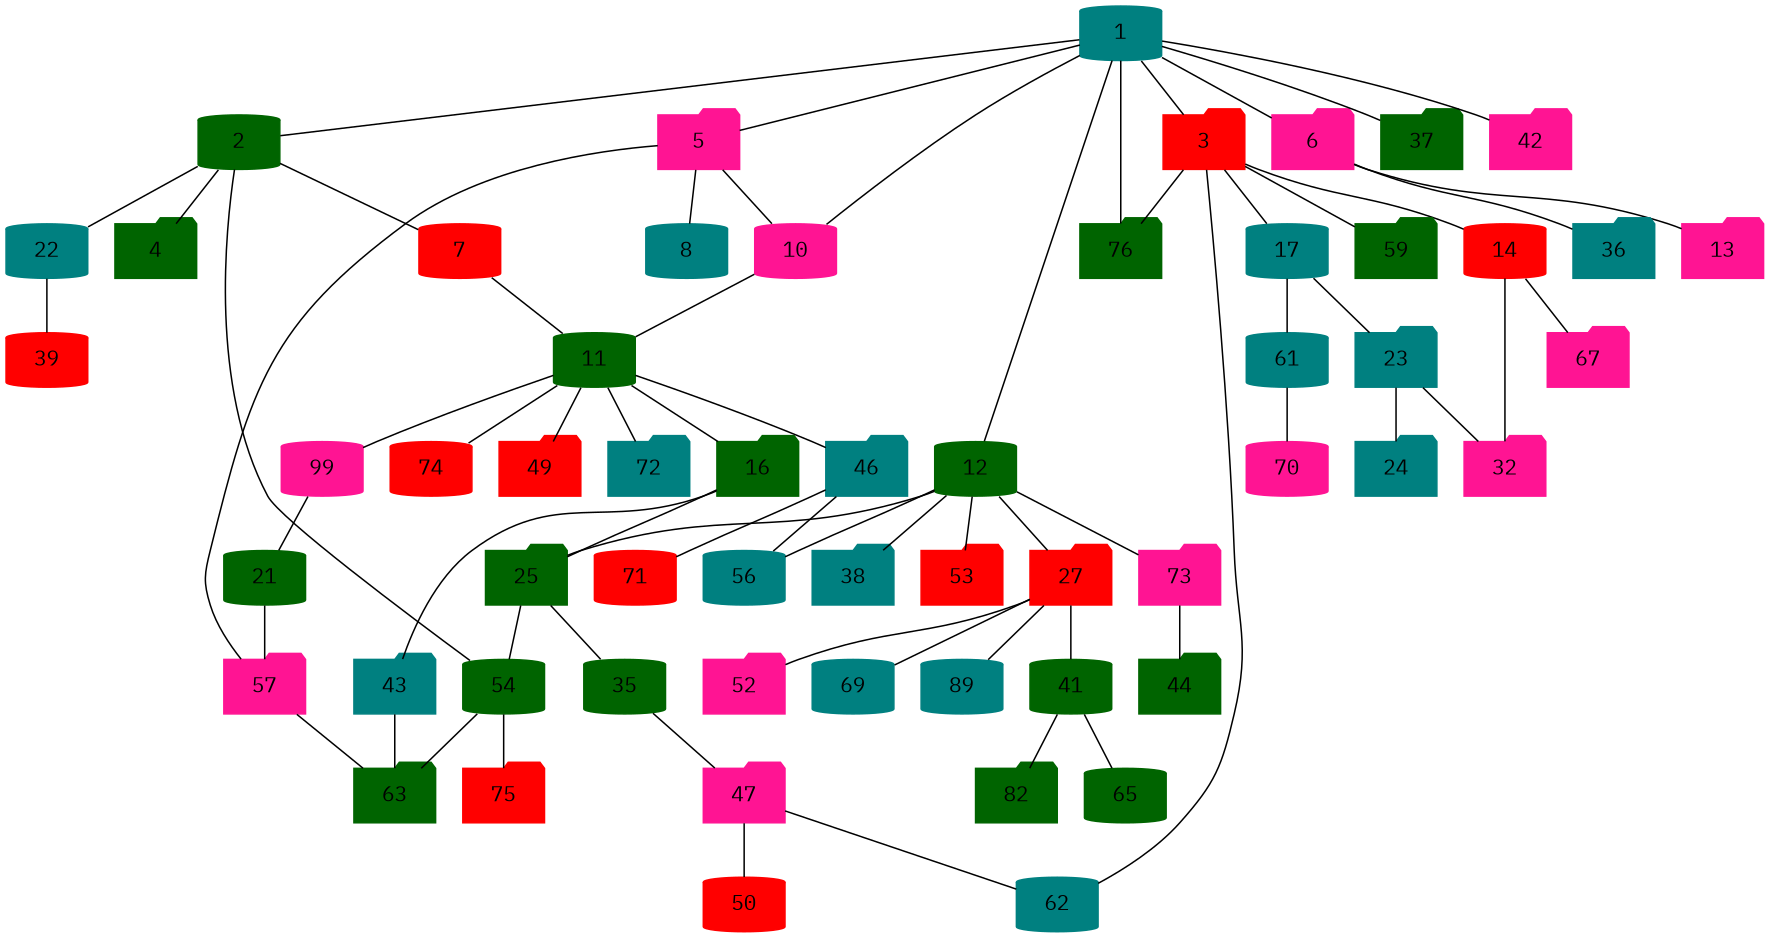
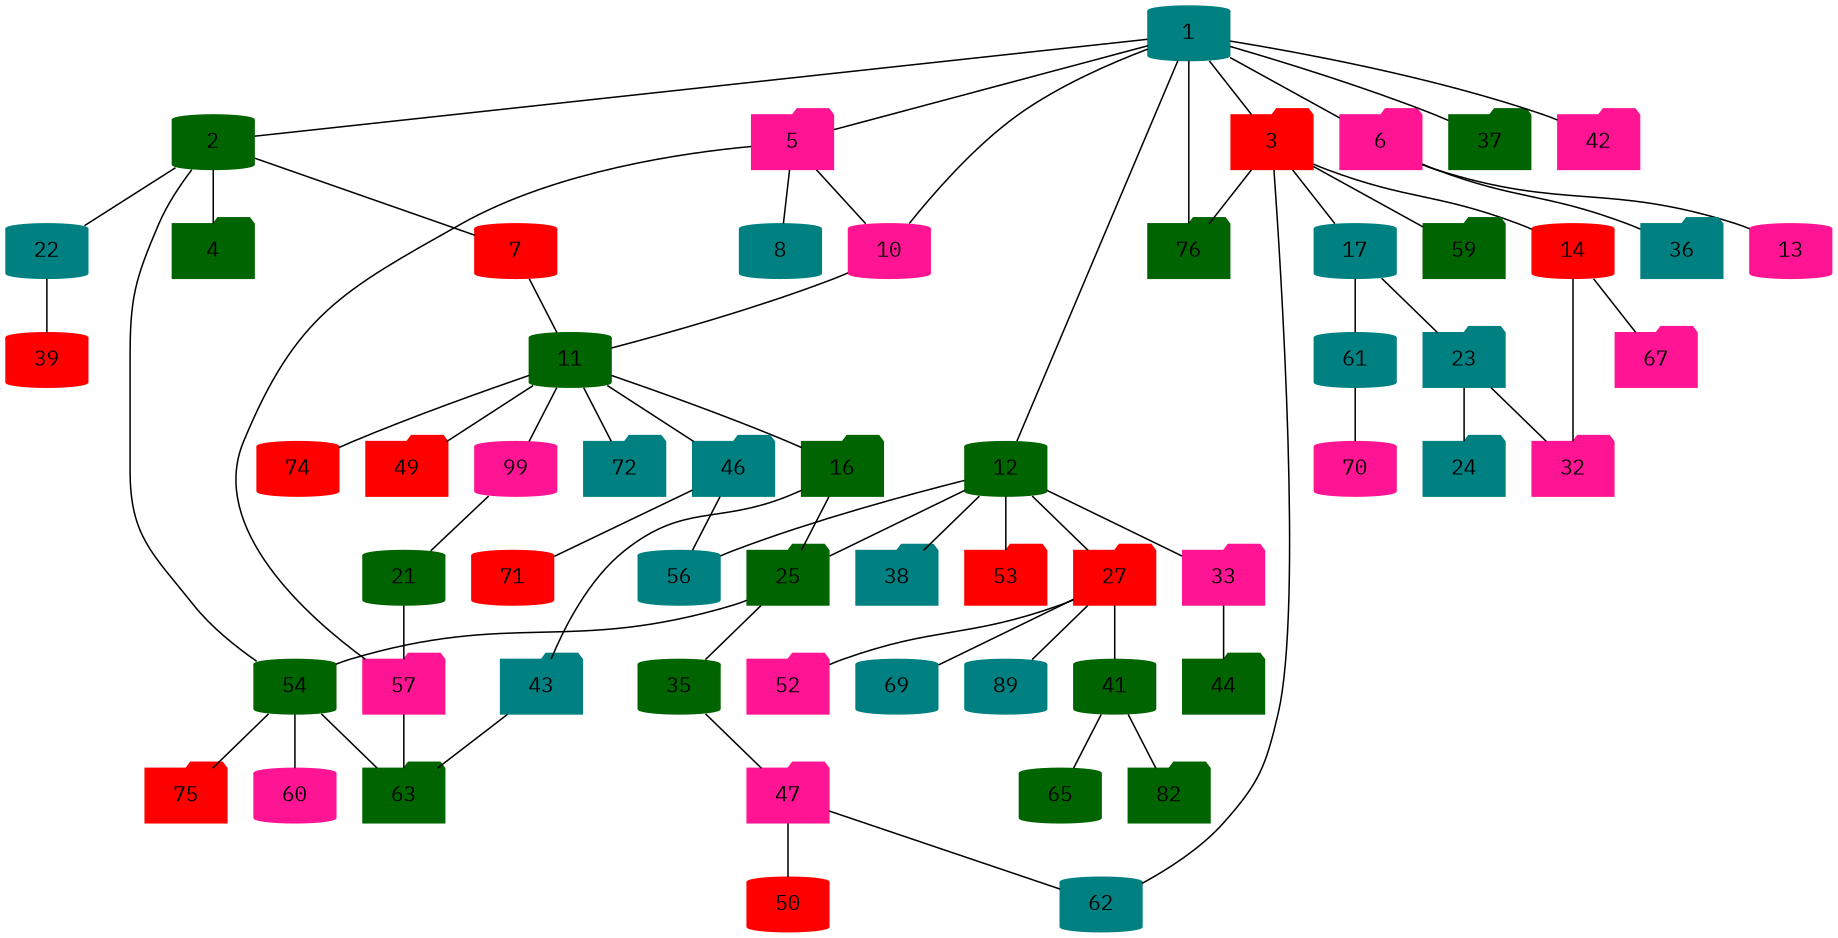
node "13": shape folder -> cylinder
node "73": label "73" -> "33"
node "60": added
